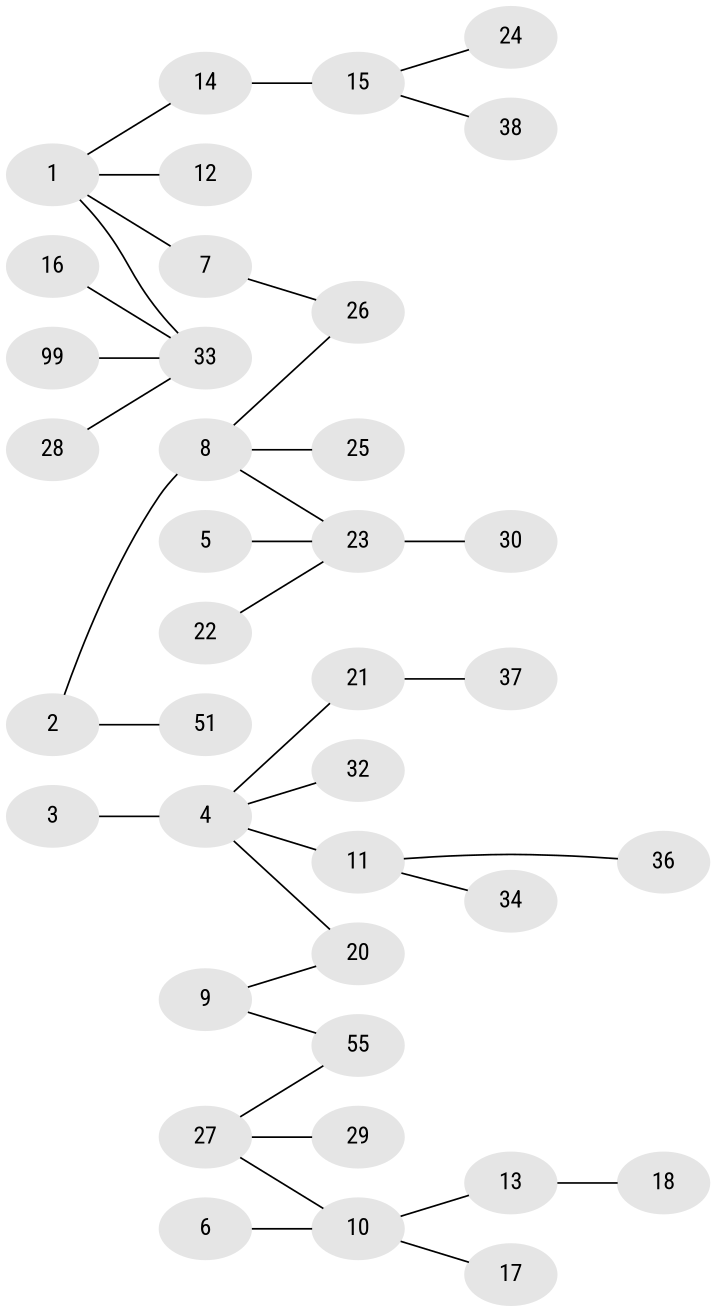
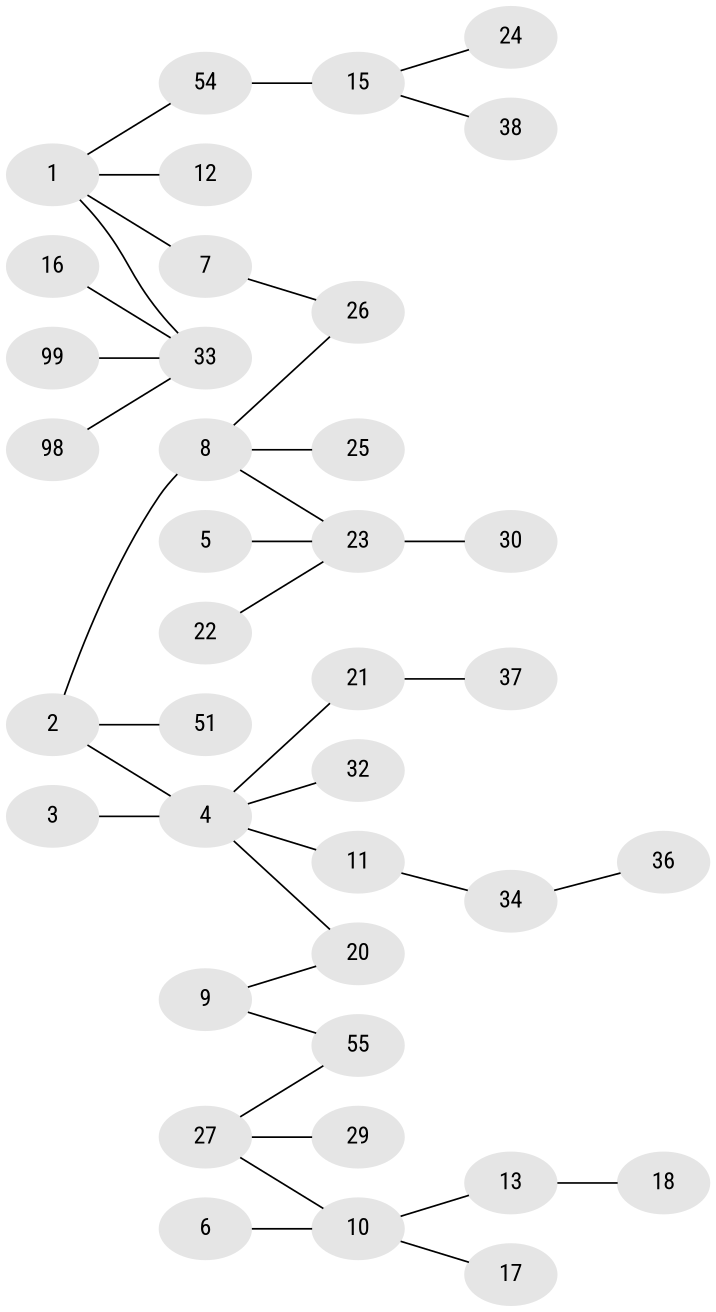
node "14": label "14" -> "54"
node "28": label "28" -> "98"
edge "2" -- "4": added
edge "11" -- "36": now "34" -- "36"
